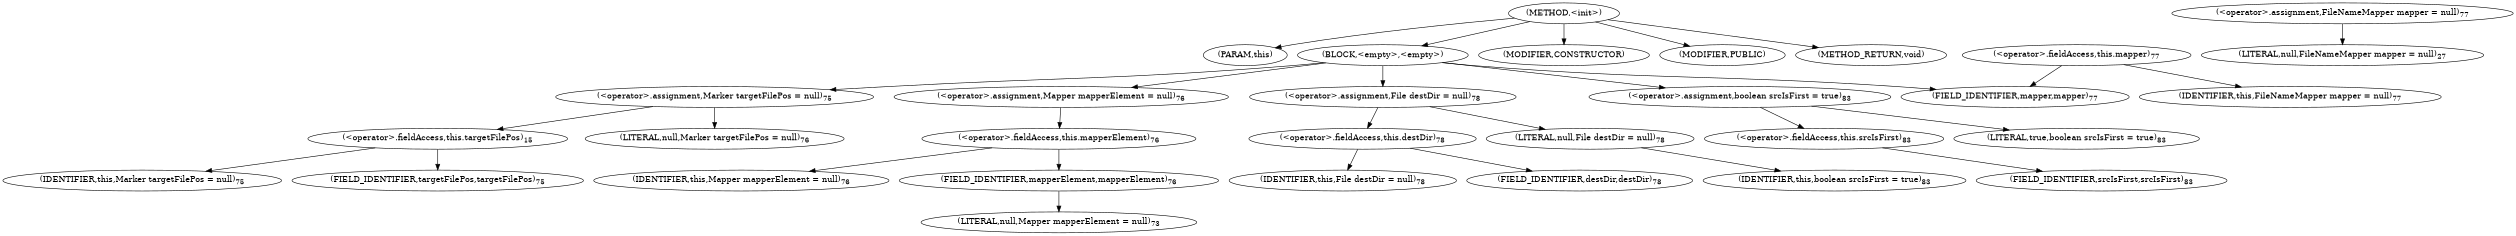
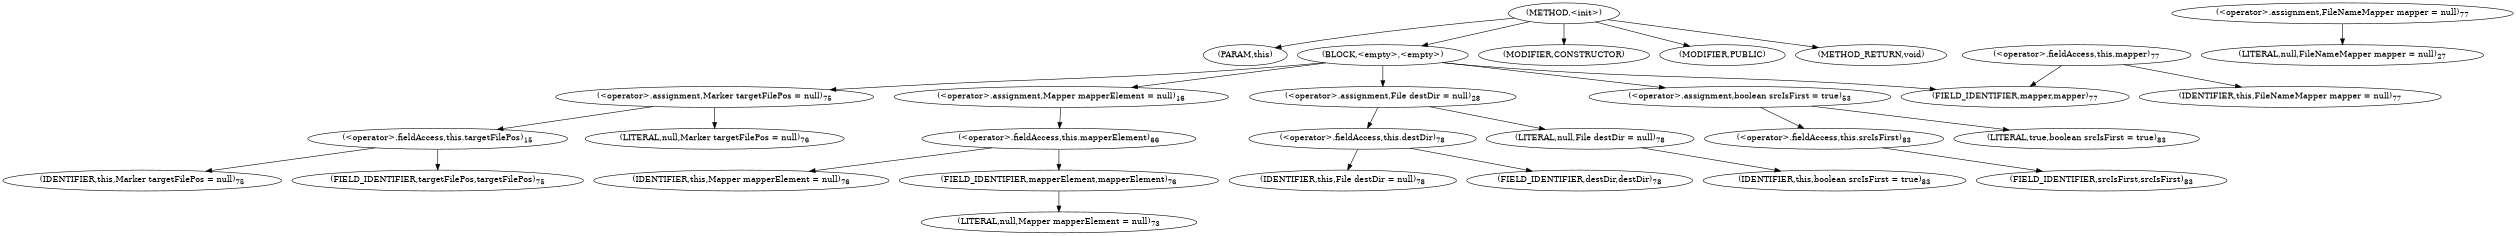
node "(<operator>.assignment,Mapper mapperElement = null)": text "76" -> "16"
node "(<operator>.assignment,File destDir = null)": text "78" -> "28"
node "(<operator>.assignment,boolean srcIsFirst = true)": text "83" -> "53"
node "(<operator>.fieldAccess,this.mapperElement)": text "76" -> "66"
